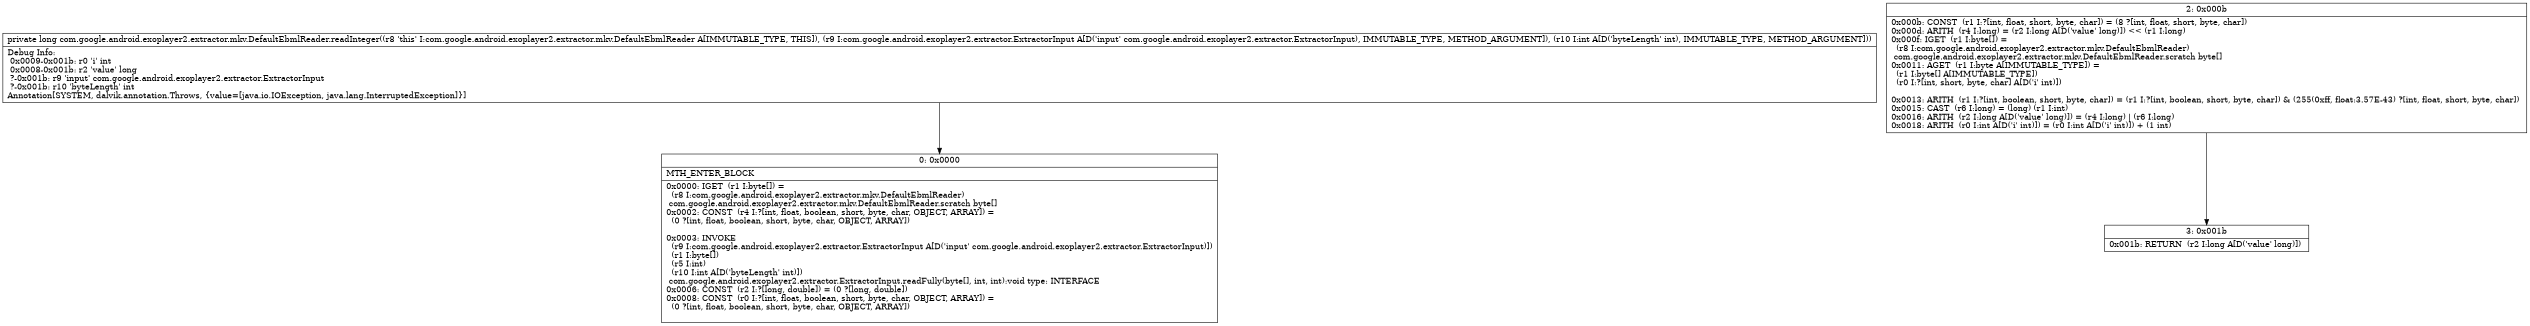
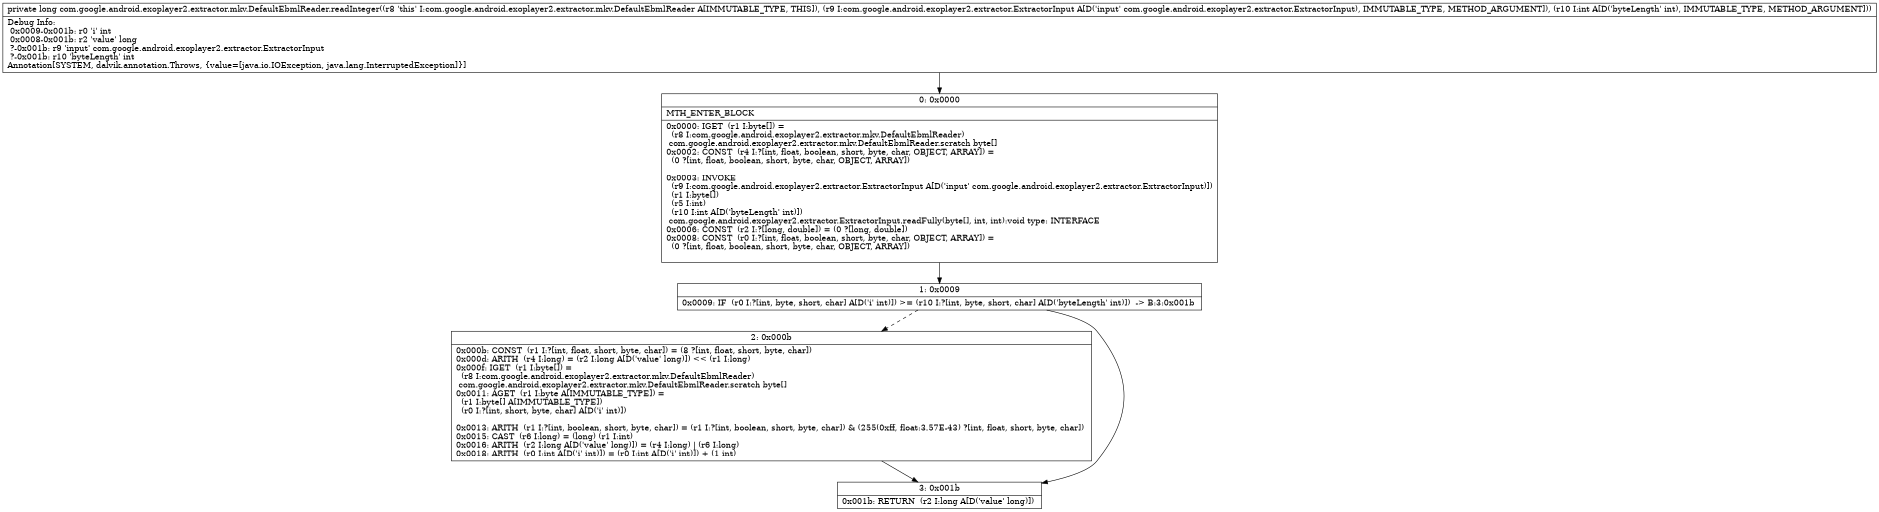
node "1: 0x0009": added
